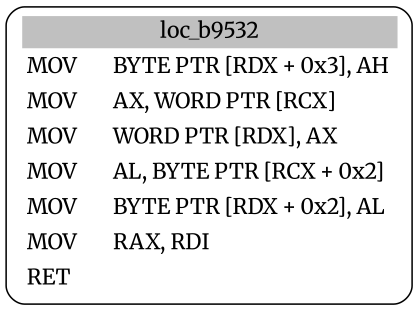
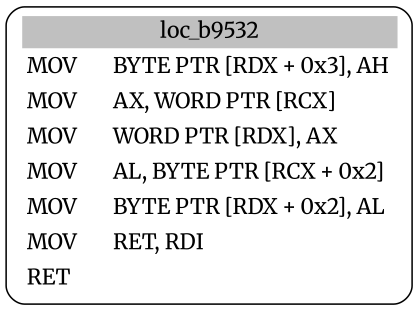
node "loc_b9532": text "MOV        RAX, RDI" -> "MOV        RET, RDI"
